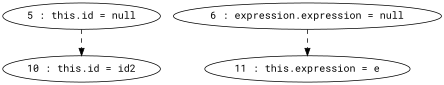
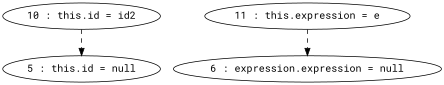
edge "5 : this.id = null" -> "10 : this.id = id2": reversed
edge "6 : expression.expression = null" -> "11 : this.expression = e": reversed
